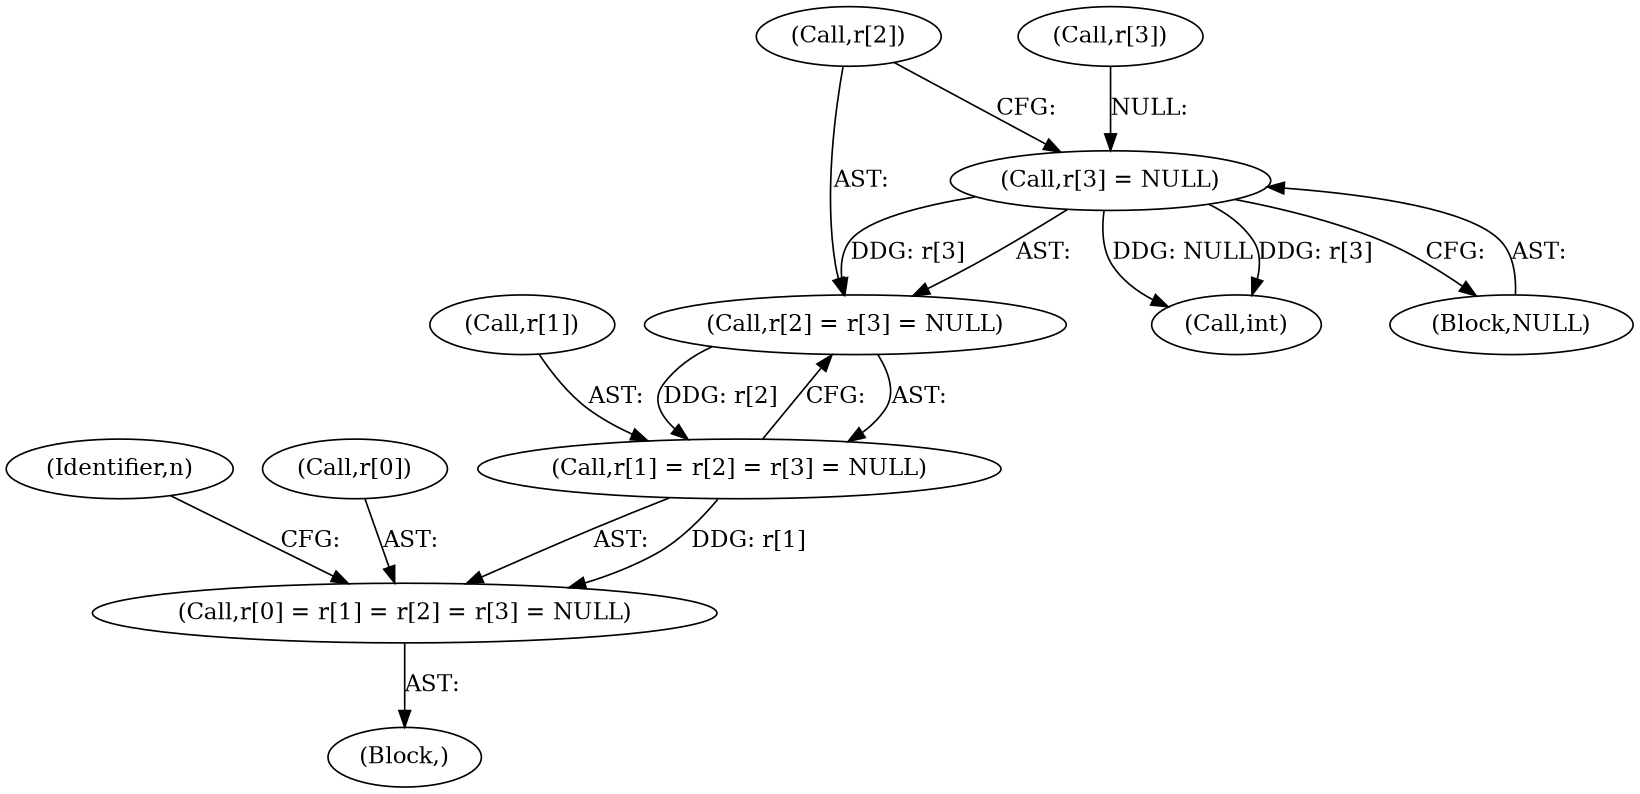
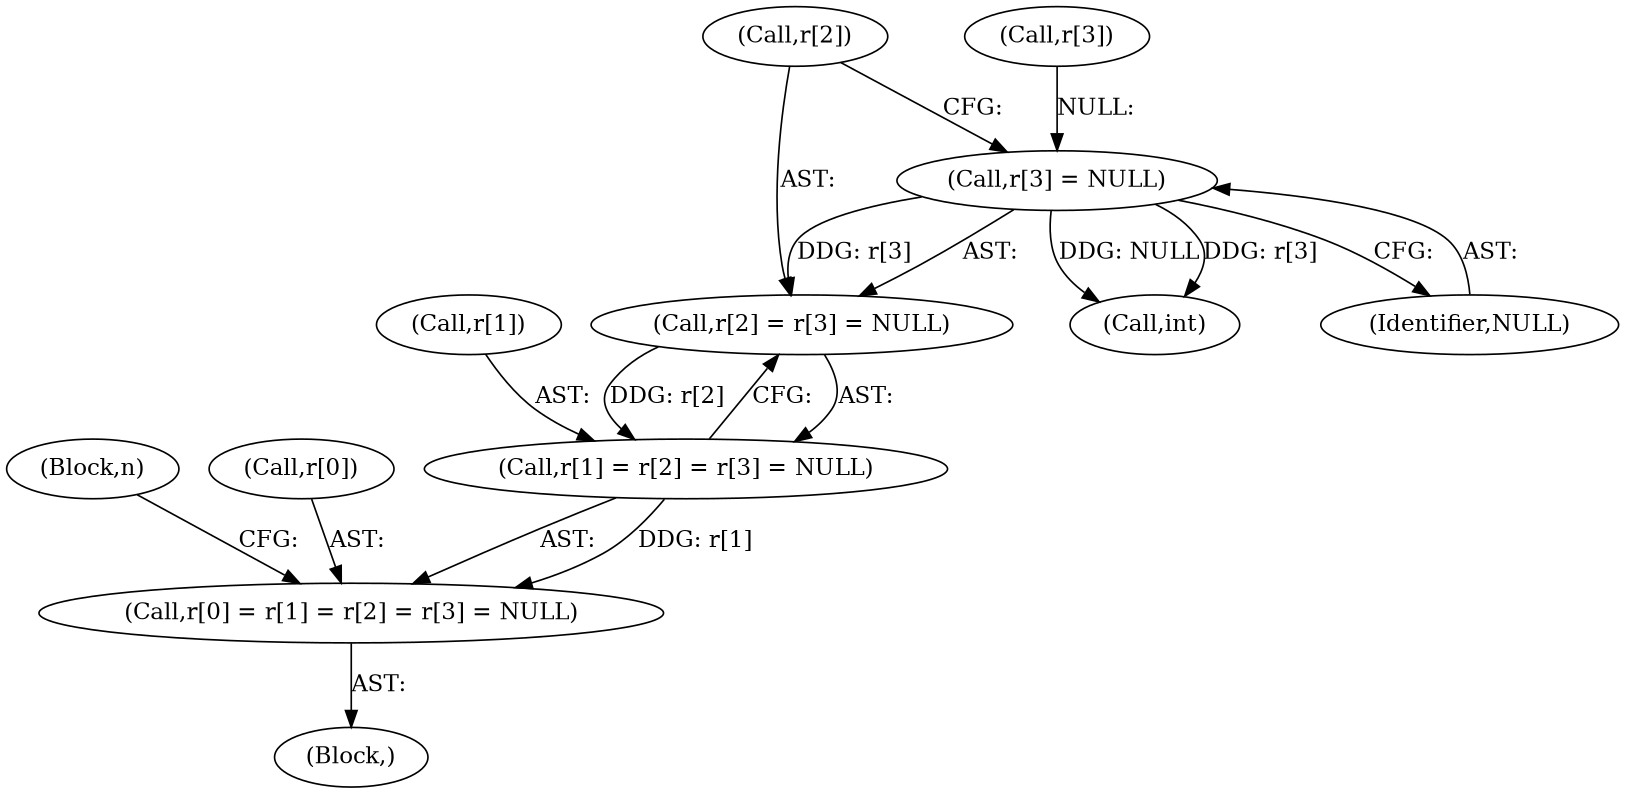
node "(Block,NULL)": label "(Block,NULL)" -> "(Identifier,NULL)"
node "(Identifier,n)": label "(Identifier,n)" -> "(Block,n)"
